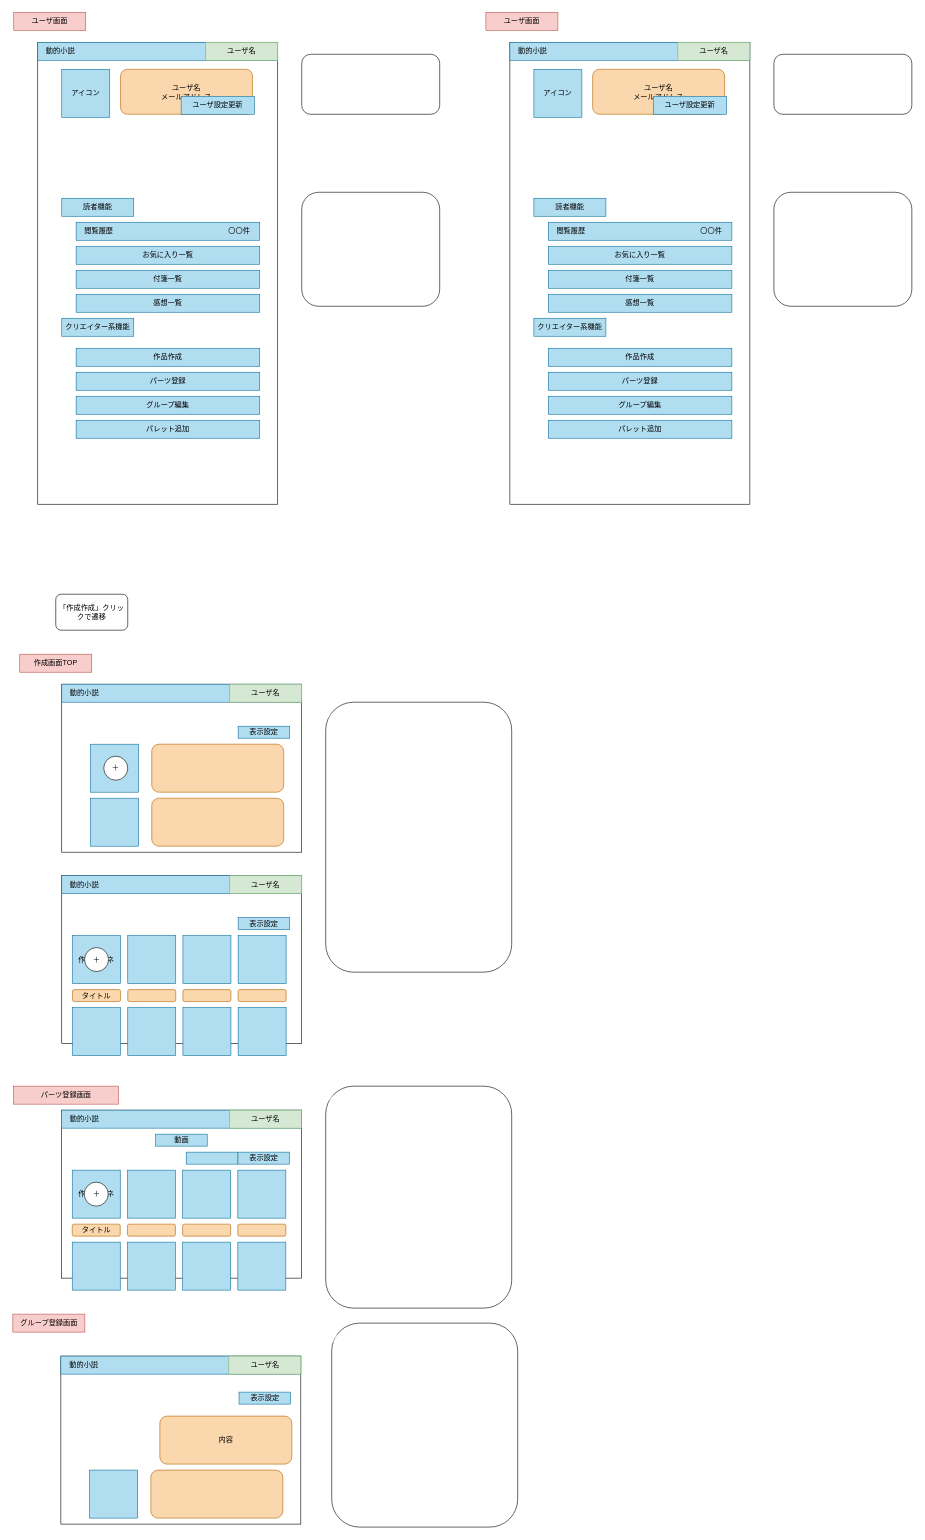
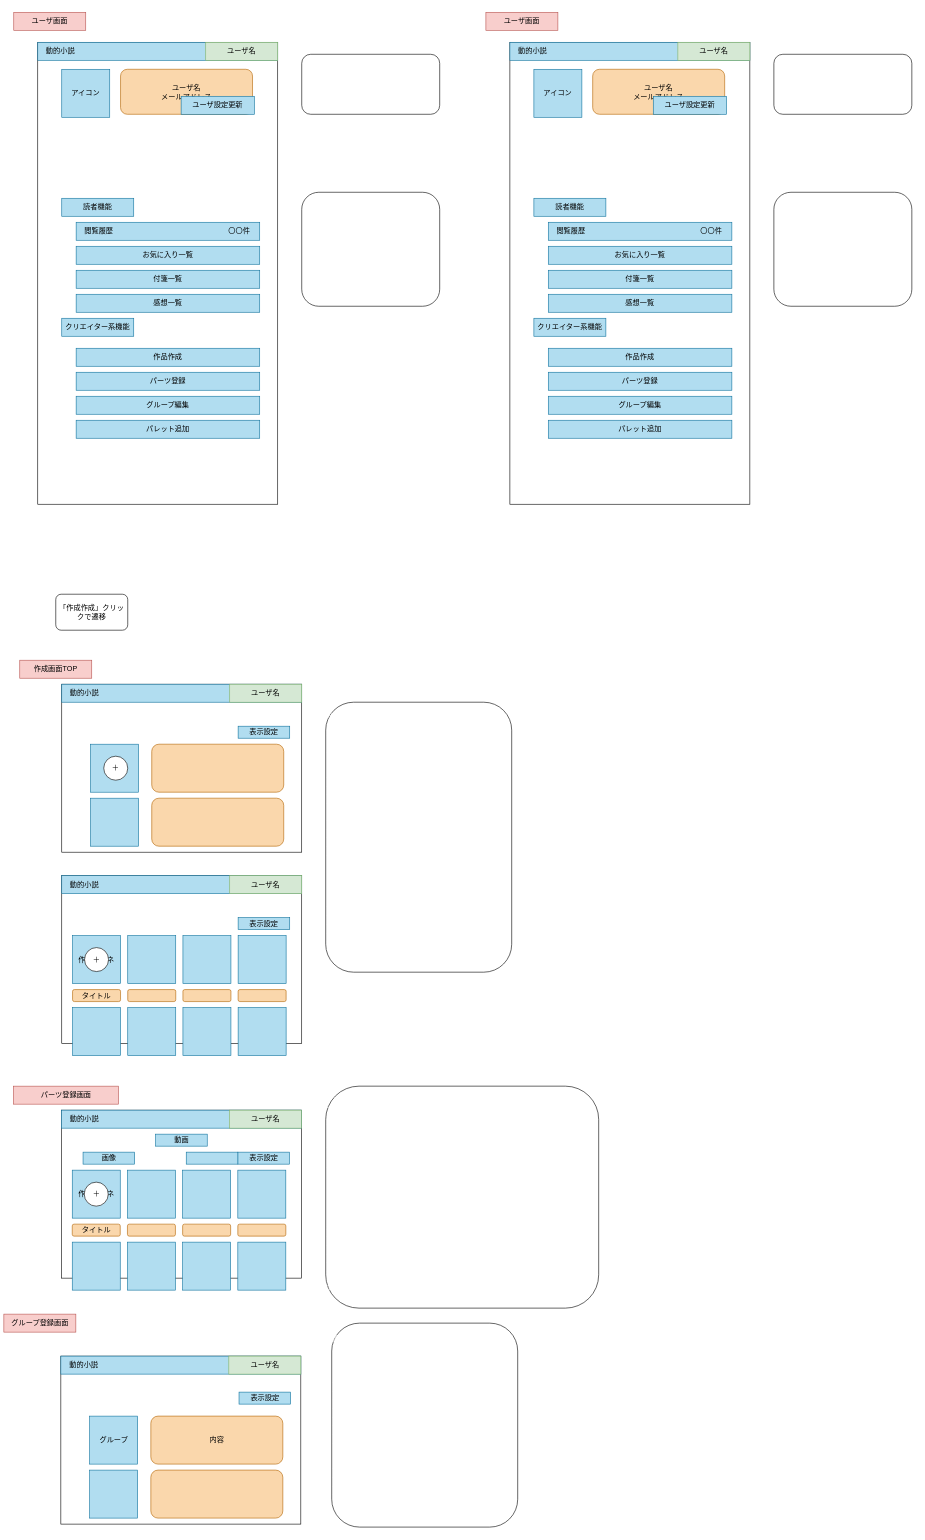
node "作成画面TOP": moved (56, 663) -> (56, 669)
node "画像": added
node "ソート： - 名前 - 登録日- 更新日 サムネクリック 詳細表示モーダル表示 - 所属グループ一覧 - 登録削除ボタン →使用中の作品からも削除される →どこで使用中なのかをアラート ※暫定対応 本来は削除しないでも残したい 「＋」クリック アップロードモーダル表示 種別選択 - グループ名 - 立ち絵 - セリフ枠 - 文字フォント - 背景画像 - 動画 アップロード、名前が必須": size 186x222 -> 273x222
node "グループ登録画面": moved (49, 1323) -> (40, 1323)
node "グループ": added
node "内容": moved (226, 1440) -> (217, 1440)
